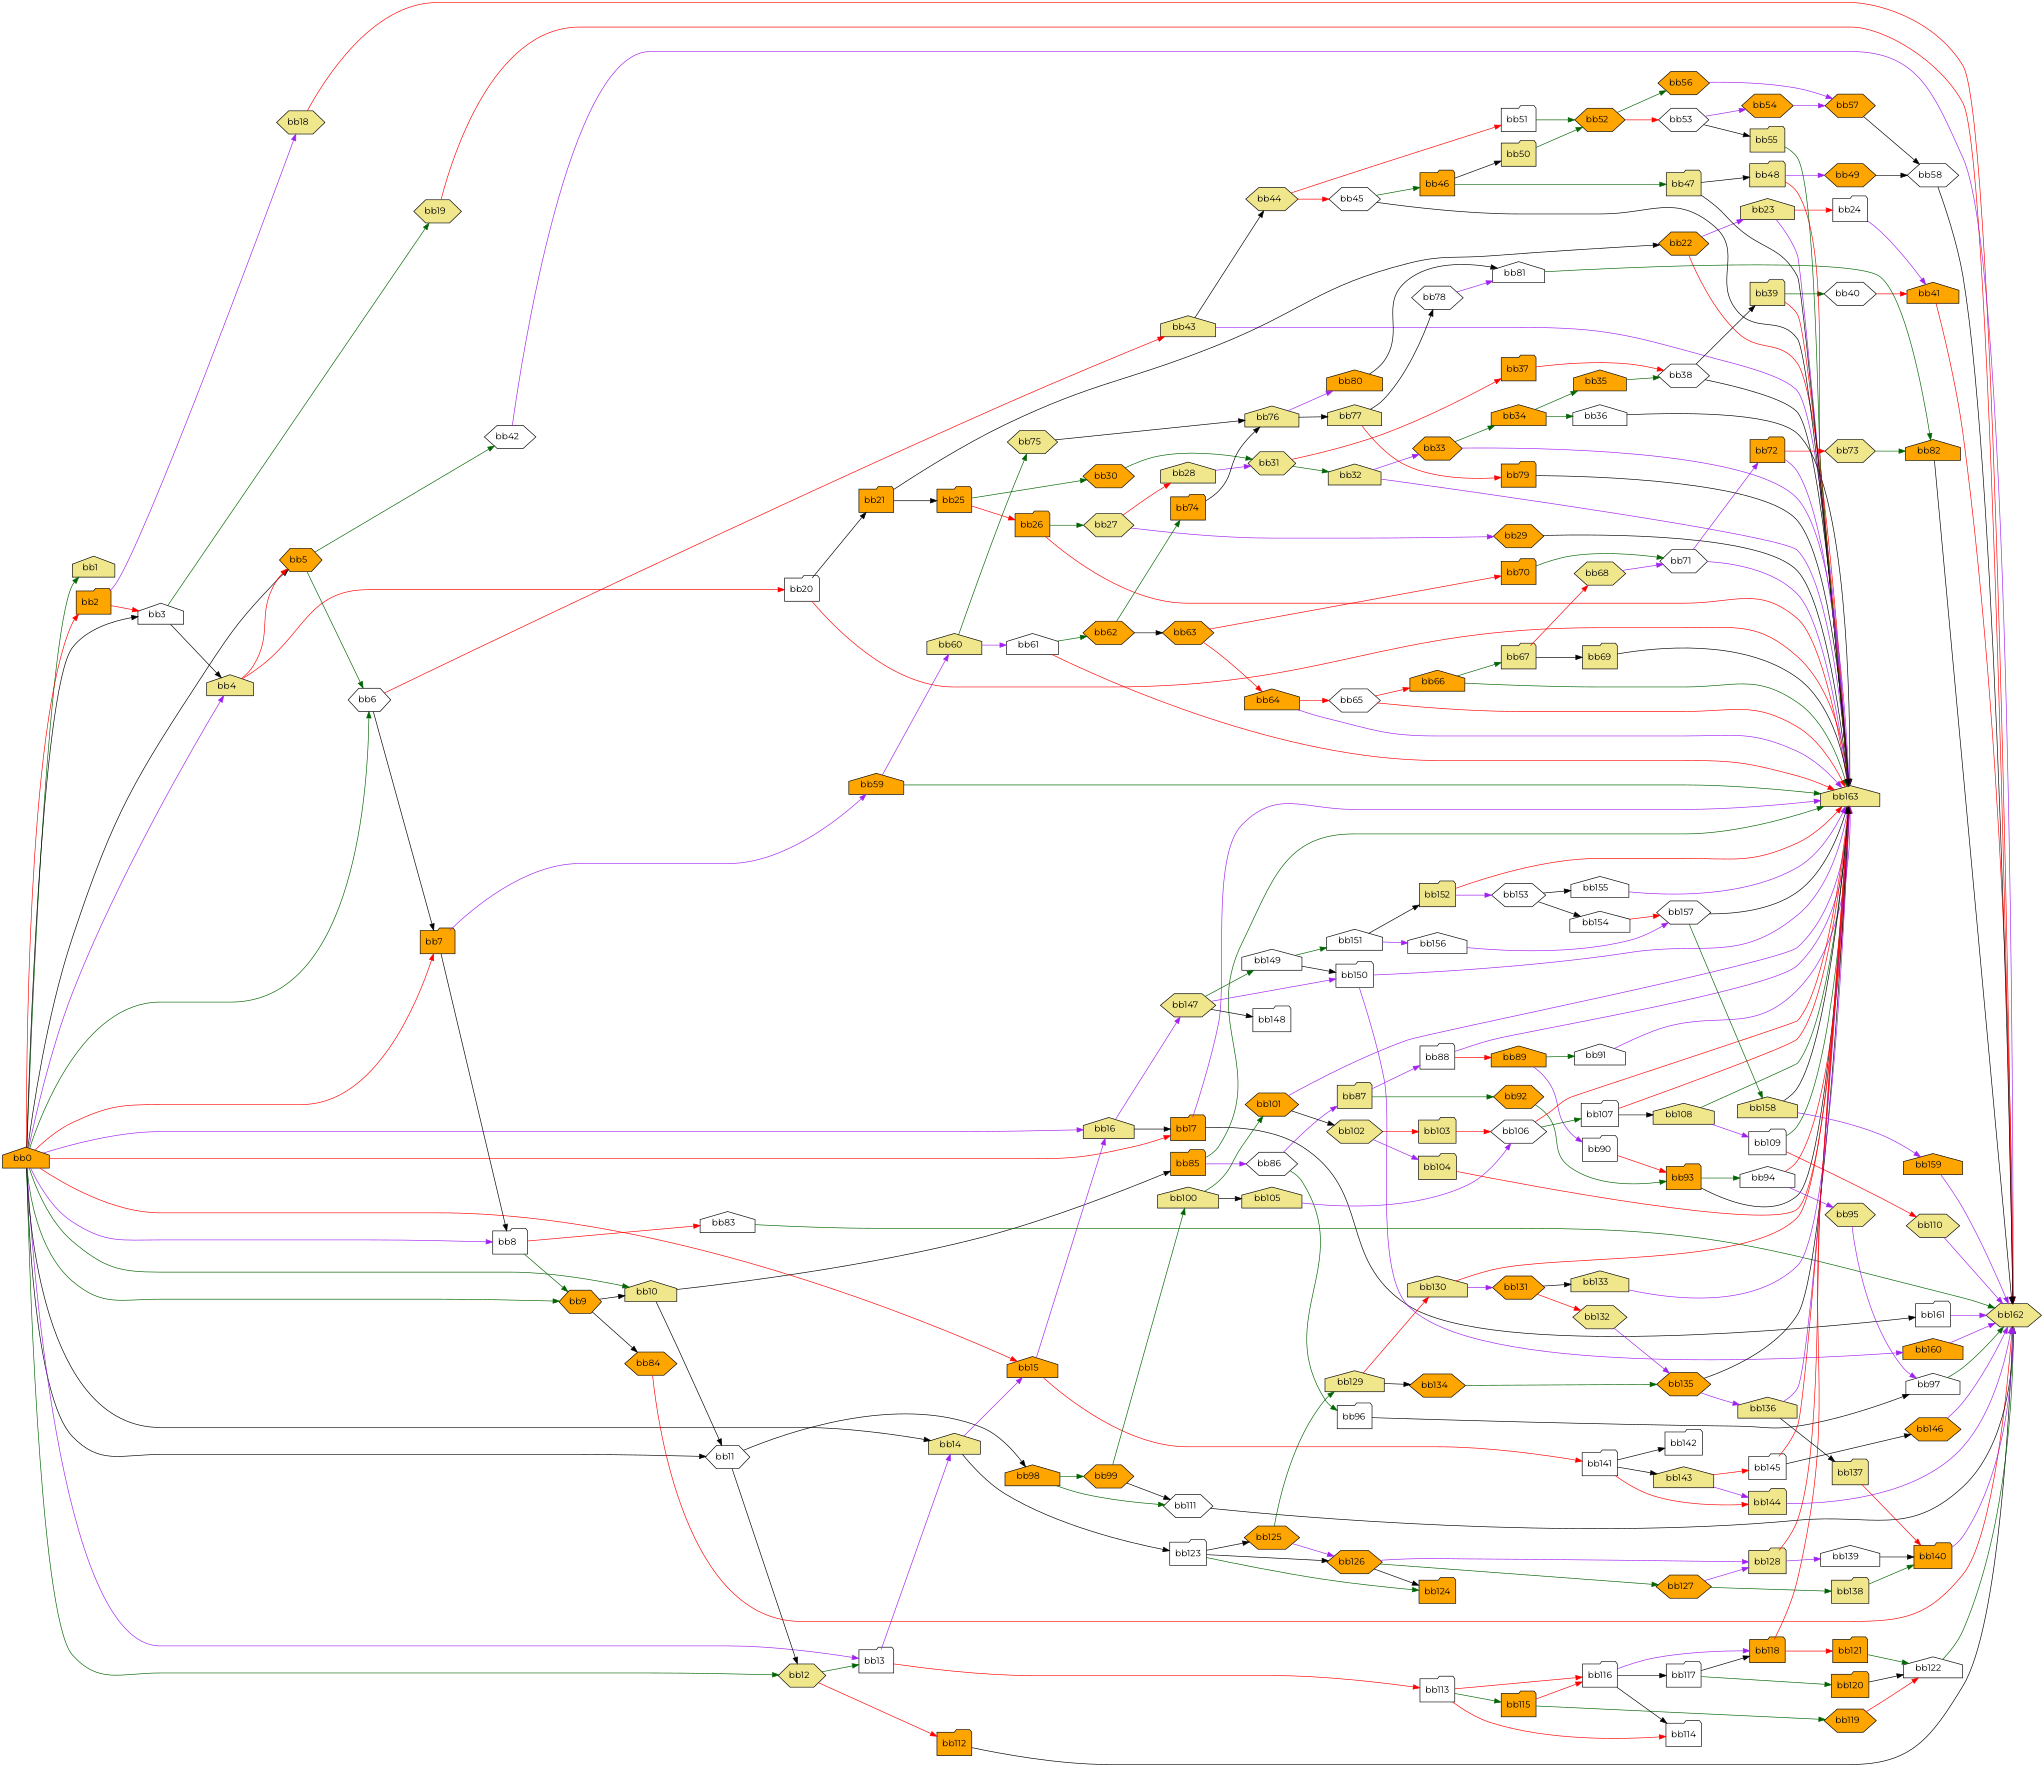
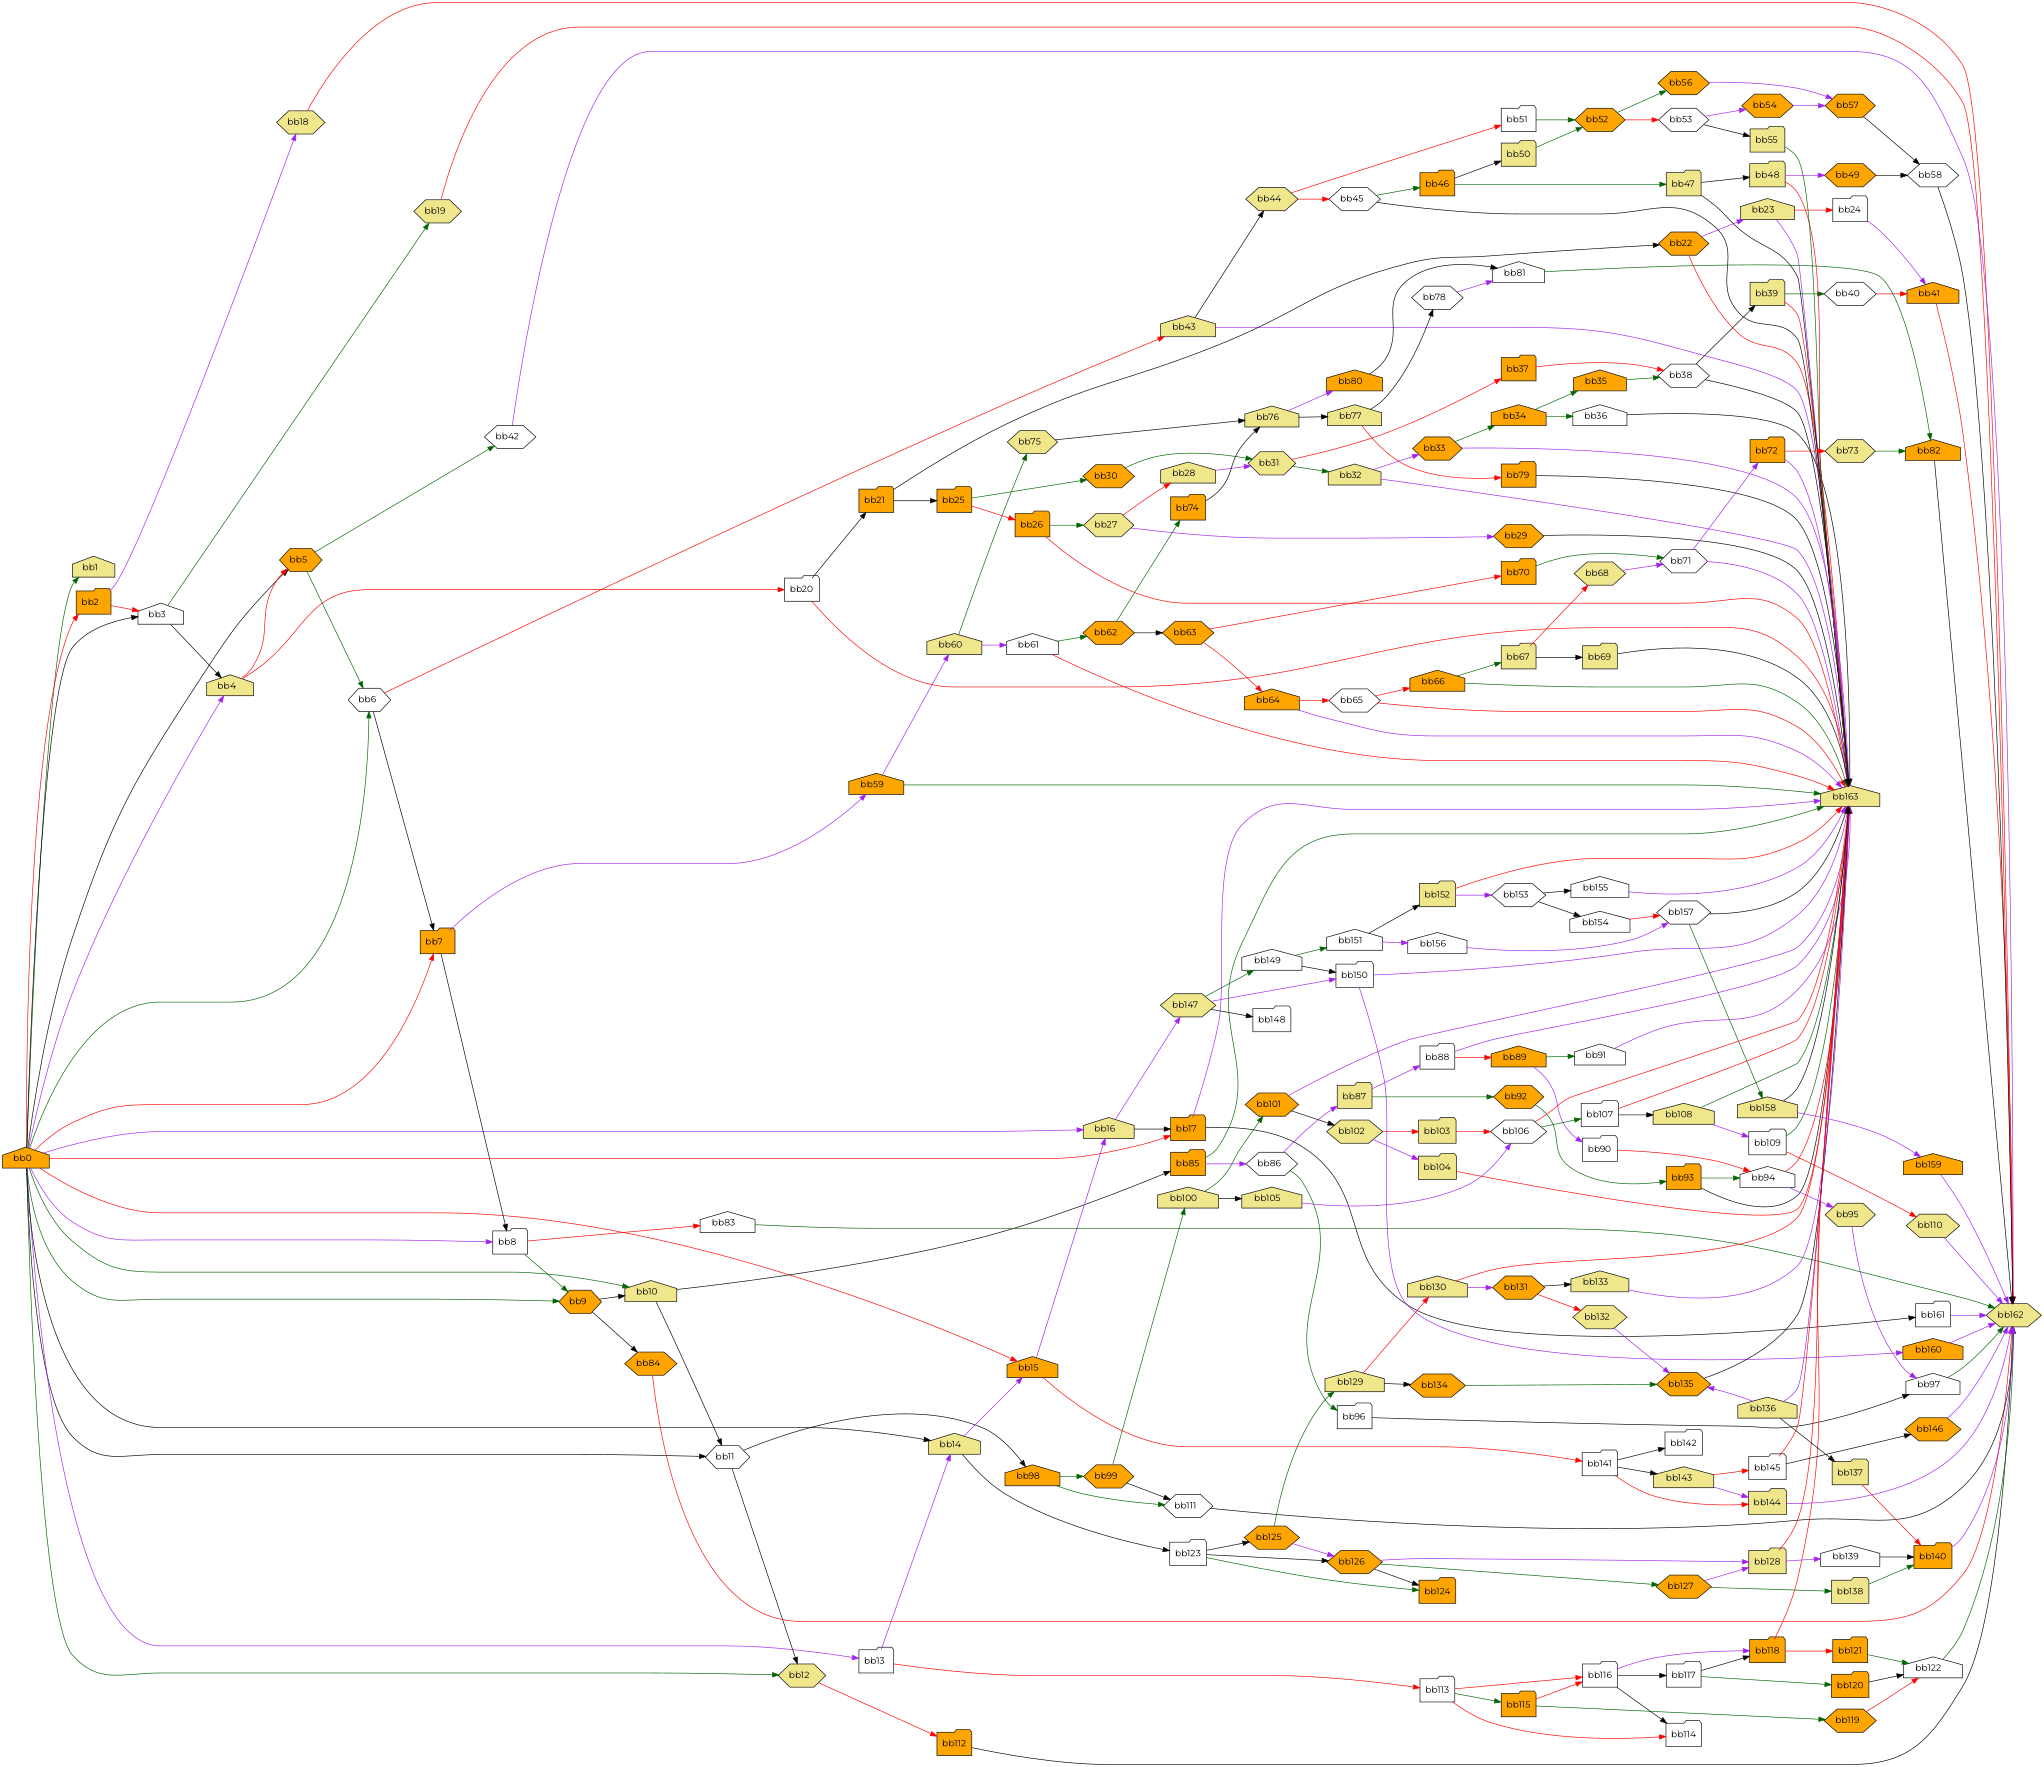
edge "bb90" -> "bb93": now "bb90" -> "bb94"
edge "bb135" -> "bb136": reversed
edge "bb12" -> "bb13": removed
